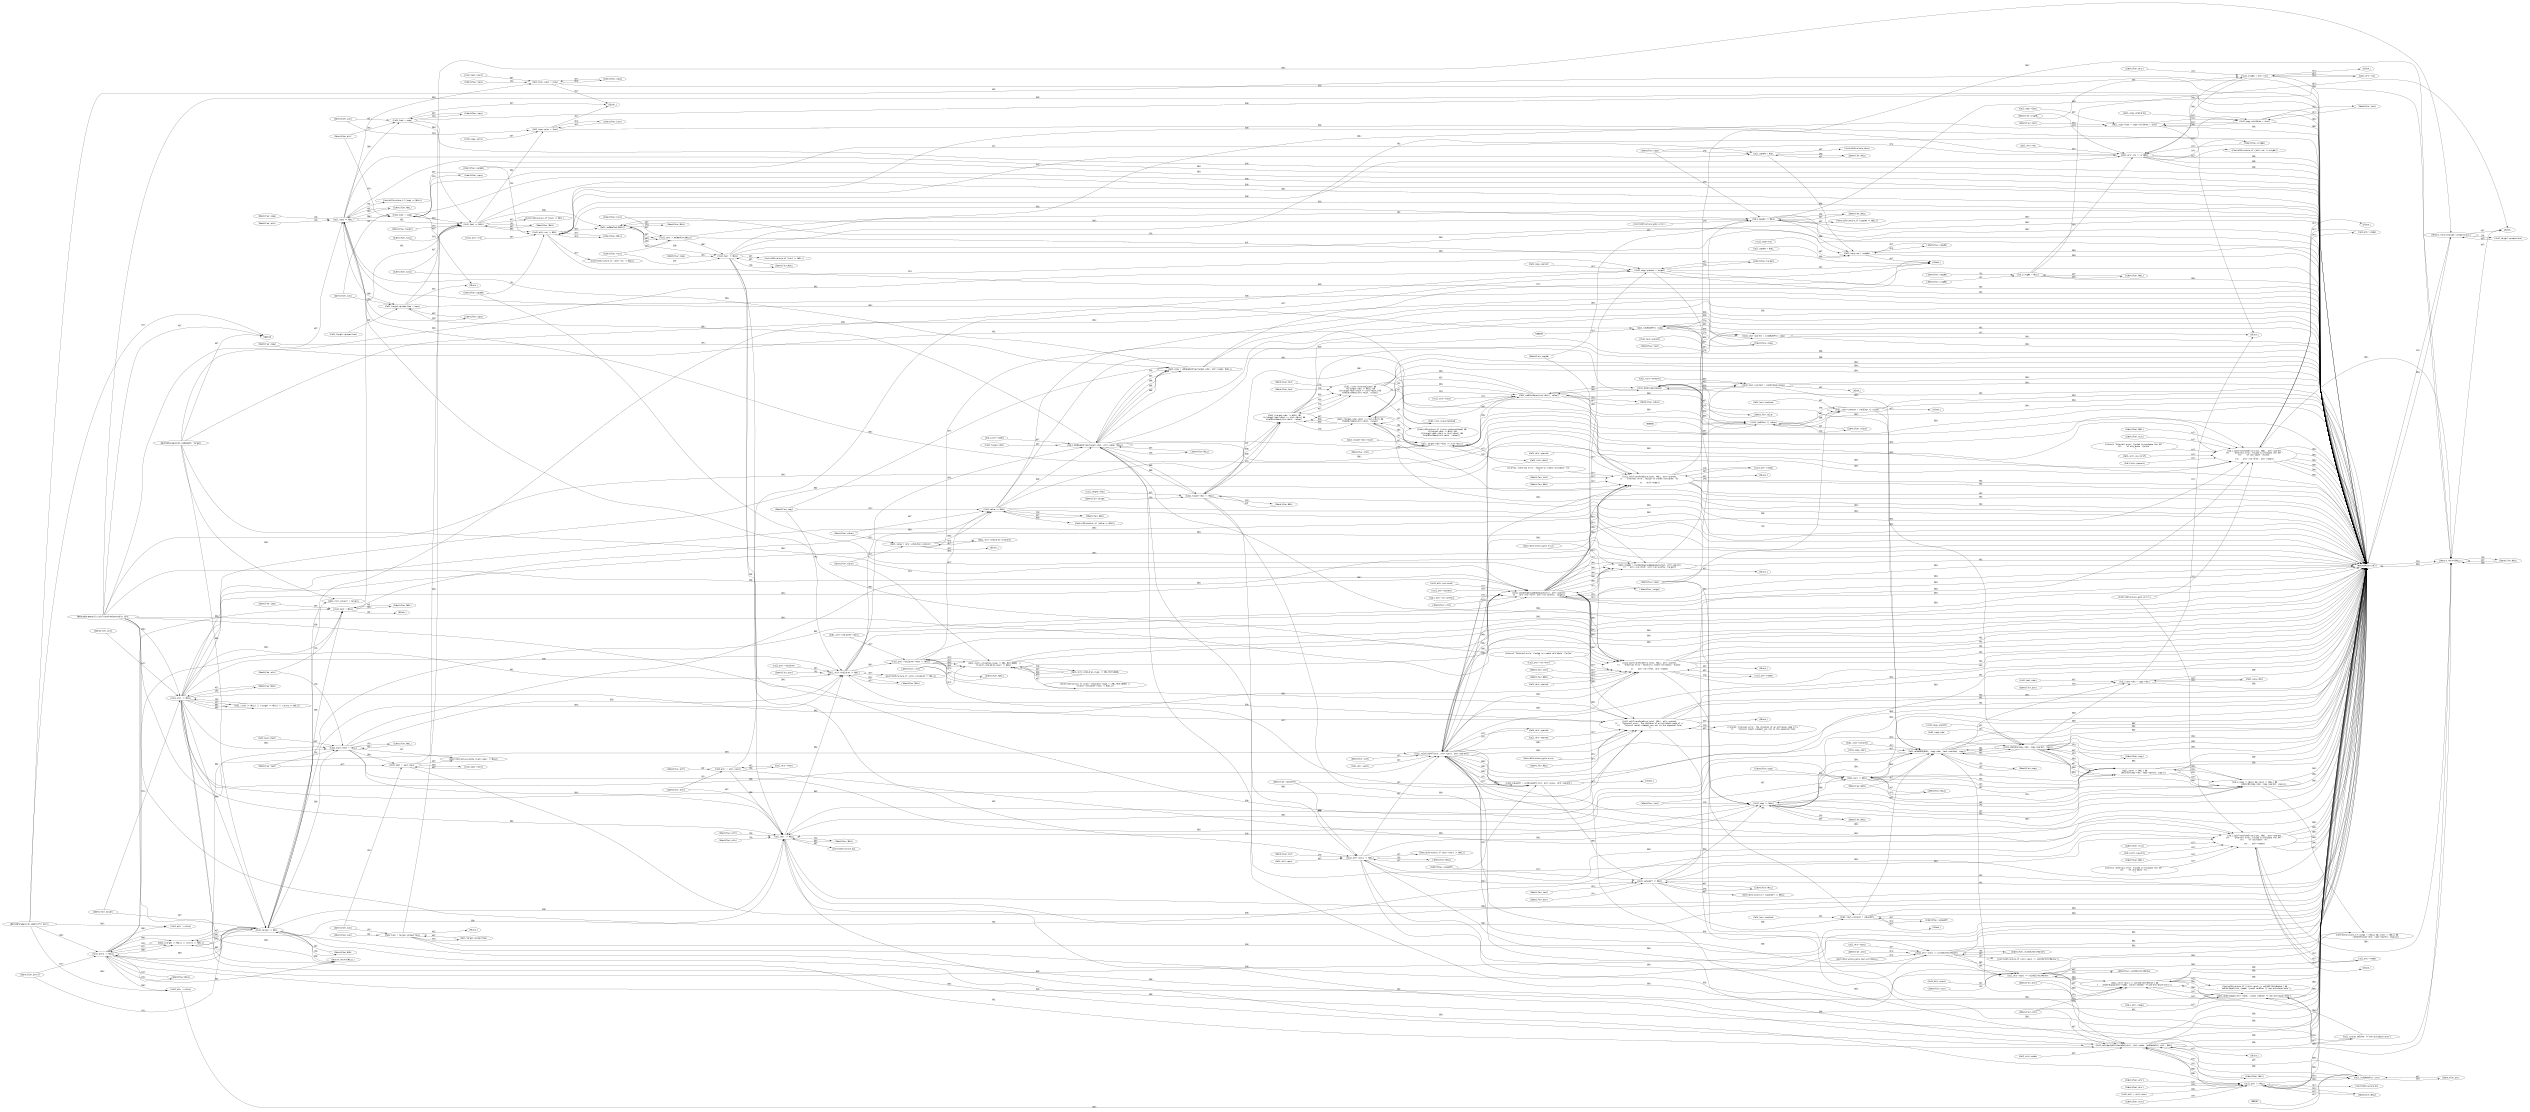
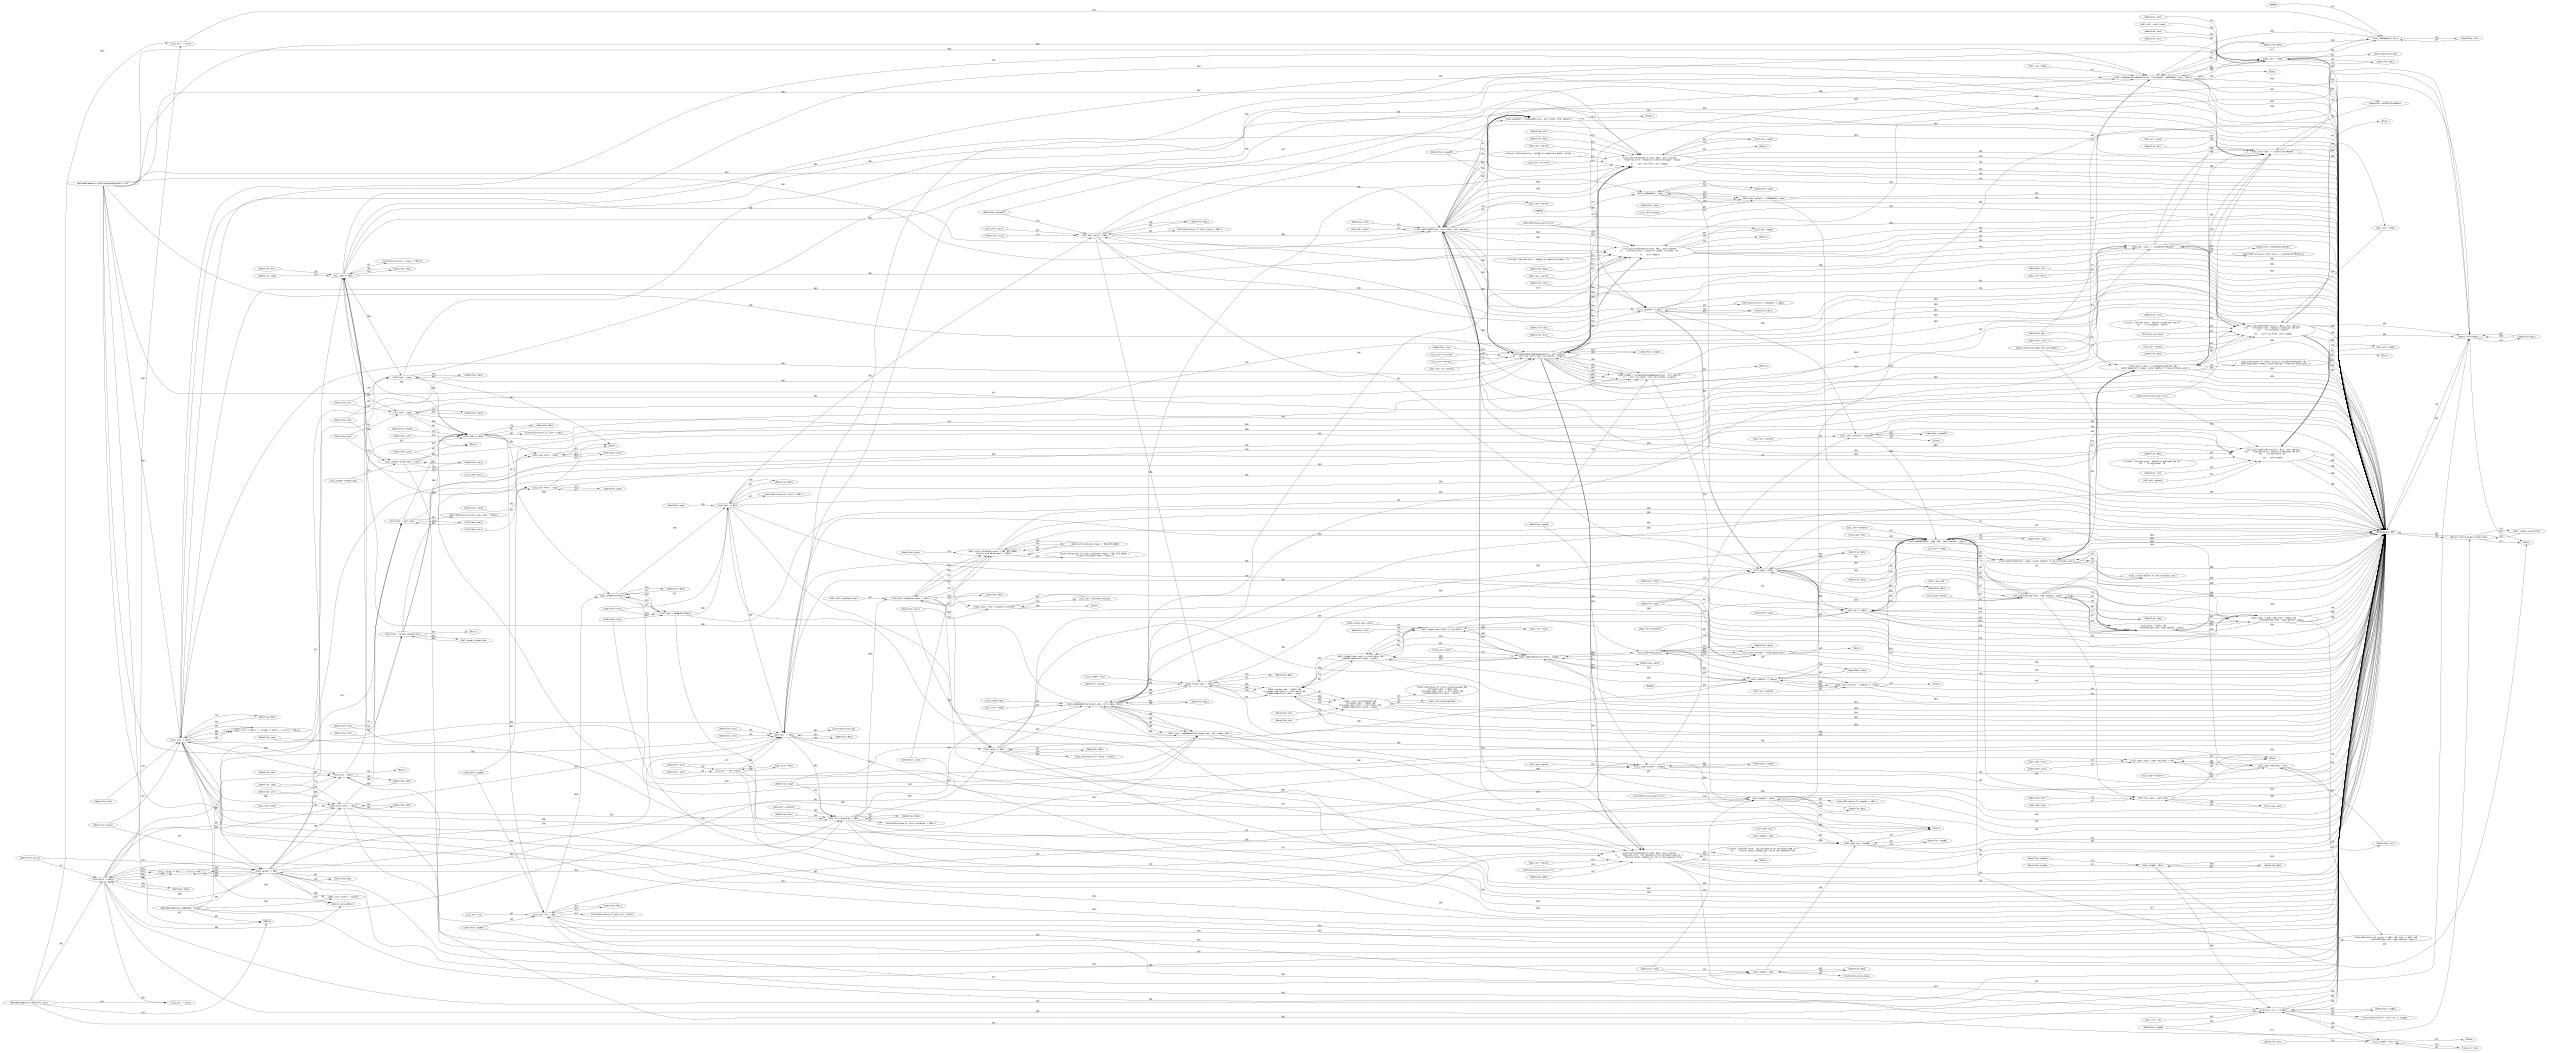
edge "(Call,origNs = attr->ns)" -> "(MethodReturn,RET)": now "(ControlStructure,goto next_attribute;)" -> "(MethodReturn,RET)"
edge "(Call,value = attr->children->content)" -> "(Call,value == NULL)": removed, label "DDG:"
edge "(Call,target->doc != NULL)" -> "(Call,attr->psvi != NULL)": reversed
edge "(Call,last->next != NULL)" -> "(ControlStructure,while (last->next != NULL))": removed, label "AST:"
